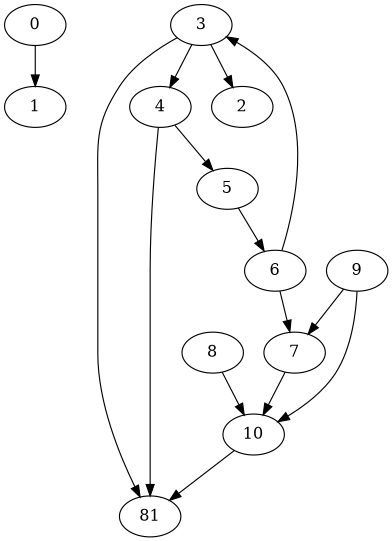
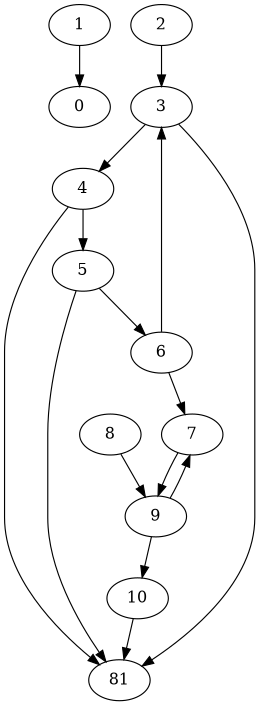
edge "0" -> "1": reversed
edge "3" -> "2": reversed
edge "8" -> "10": now "8" -> "9"
edge "7" -> "10": now "7" -> "9"
edge "5" -> "81": added
